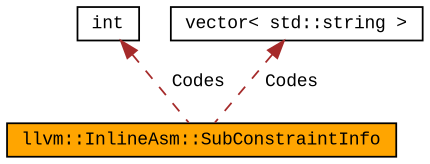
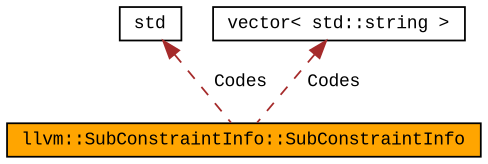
node "int": label "int" -> "std"
node "llvm::InlineAsm::SubConstraintInfo": label "llvm::InlineAsm::SubConstraintInfo" -> "llvm::SubConstraintInfo::SubConstraintInfo"
